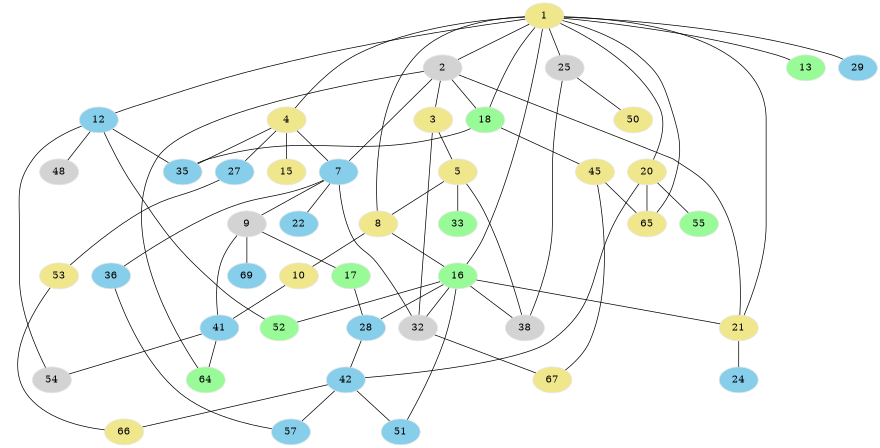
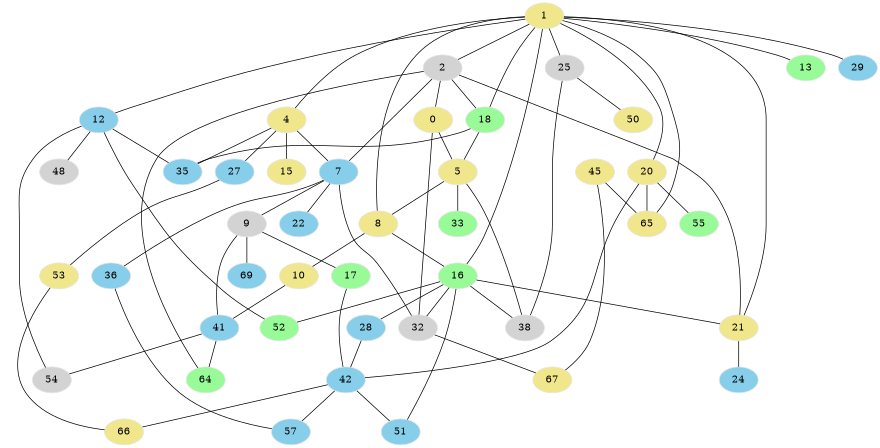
node "3": label "3" -> "0"
edge "18" -- "45": now "18" -- "5"
edge "17" -- "28": now "17" -- "42"
